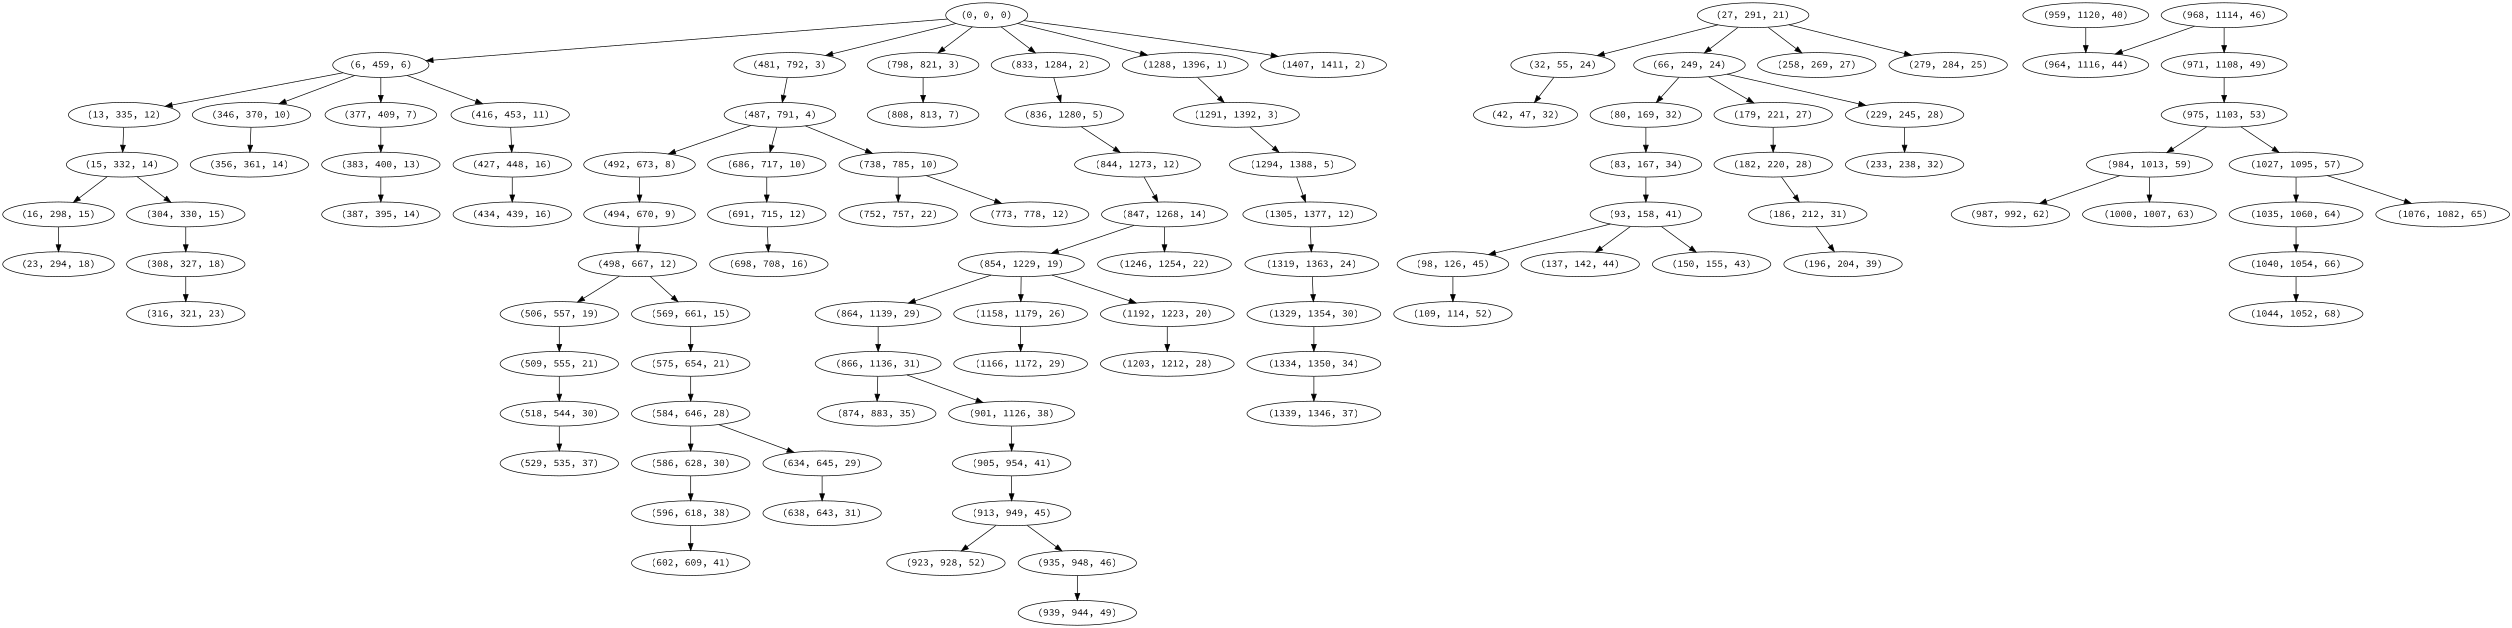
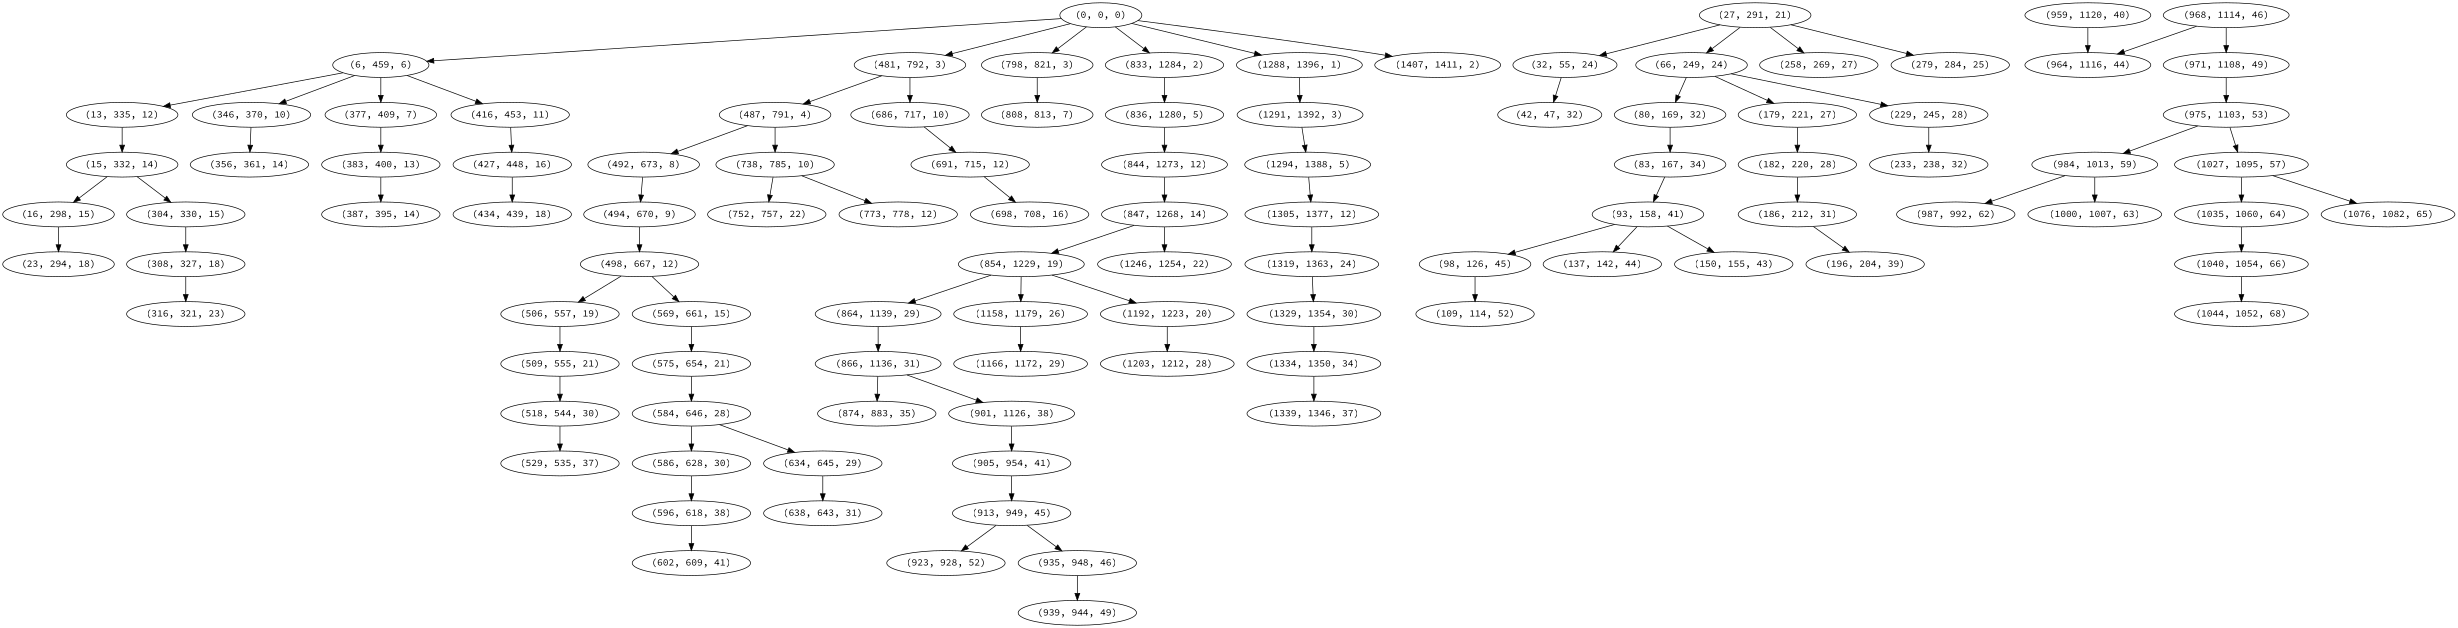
edge "(487, 791, 4)" -> "(686, 717, 10)": now "(481, 792, 3)" -> "(686, 717, 10)"
node "(434, 439, 16)": label "(434, 439, 16)" -> "(434, 439, 18)"
